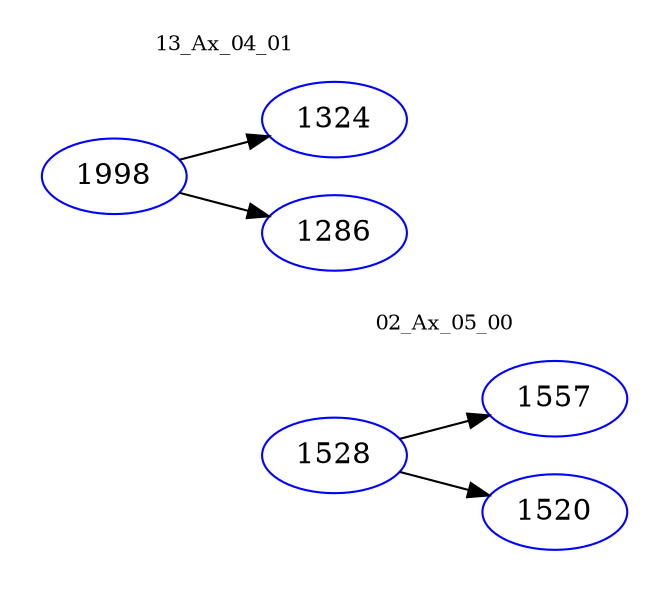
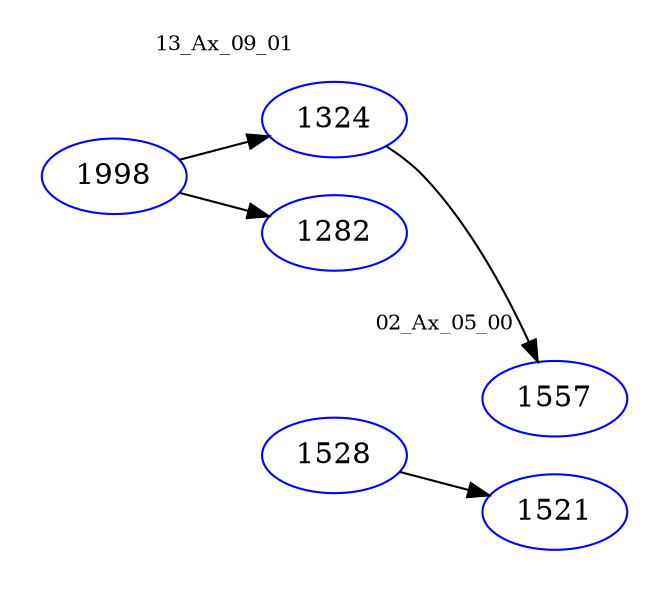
cluster "13_Ax_04_01": label "13_Ax_04_01" -> "13_Ax_09_01"
node "1286": label "1286" -> "1282"
edge "1528" -> "1557": now "1324" -> "1557"
node "1520": label "1520" -> "1521"
